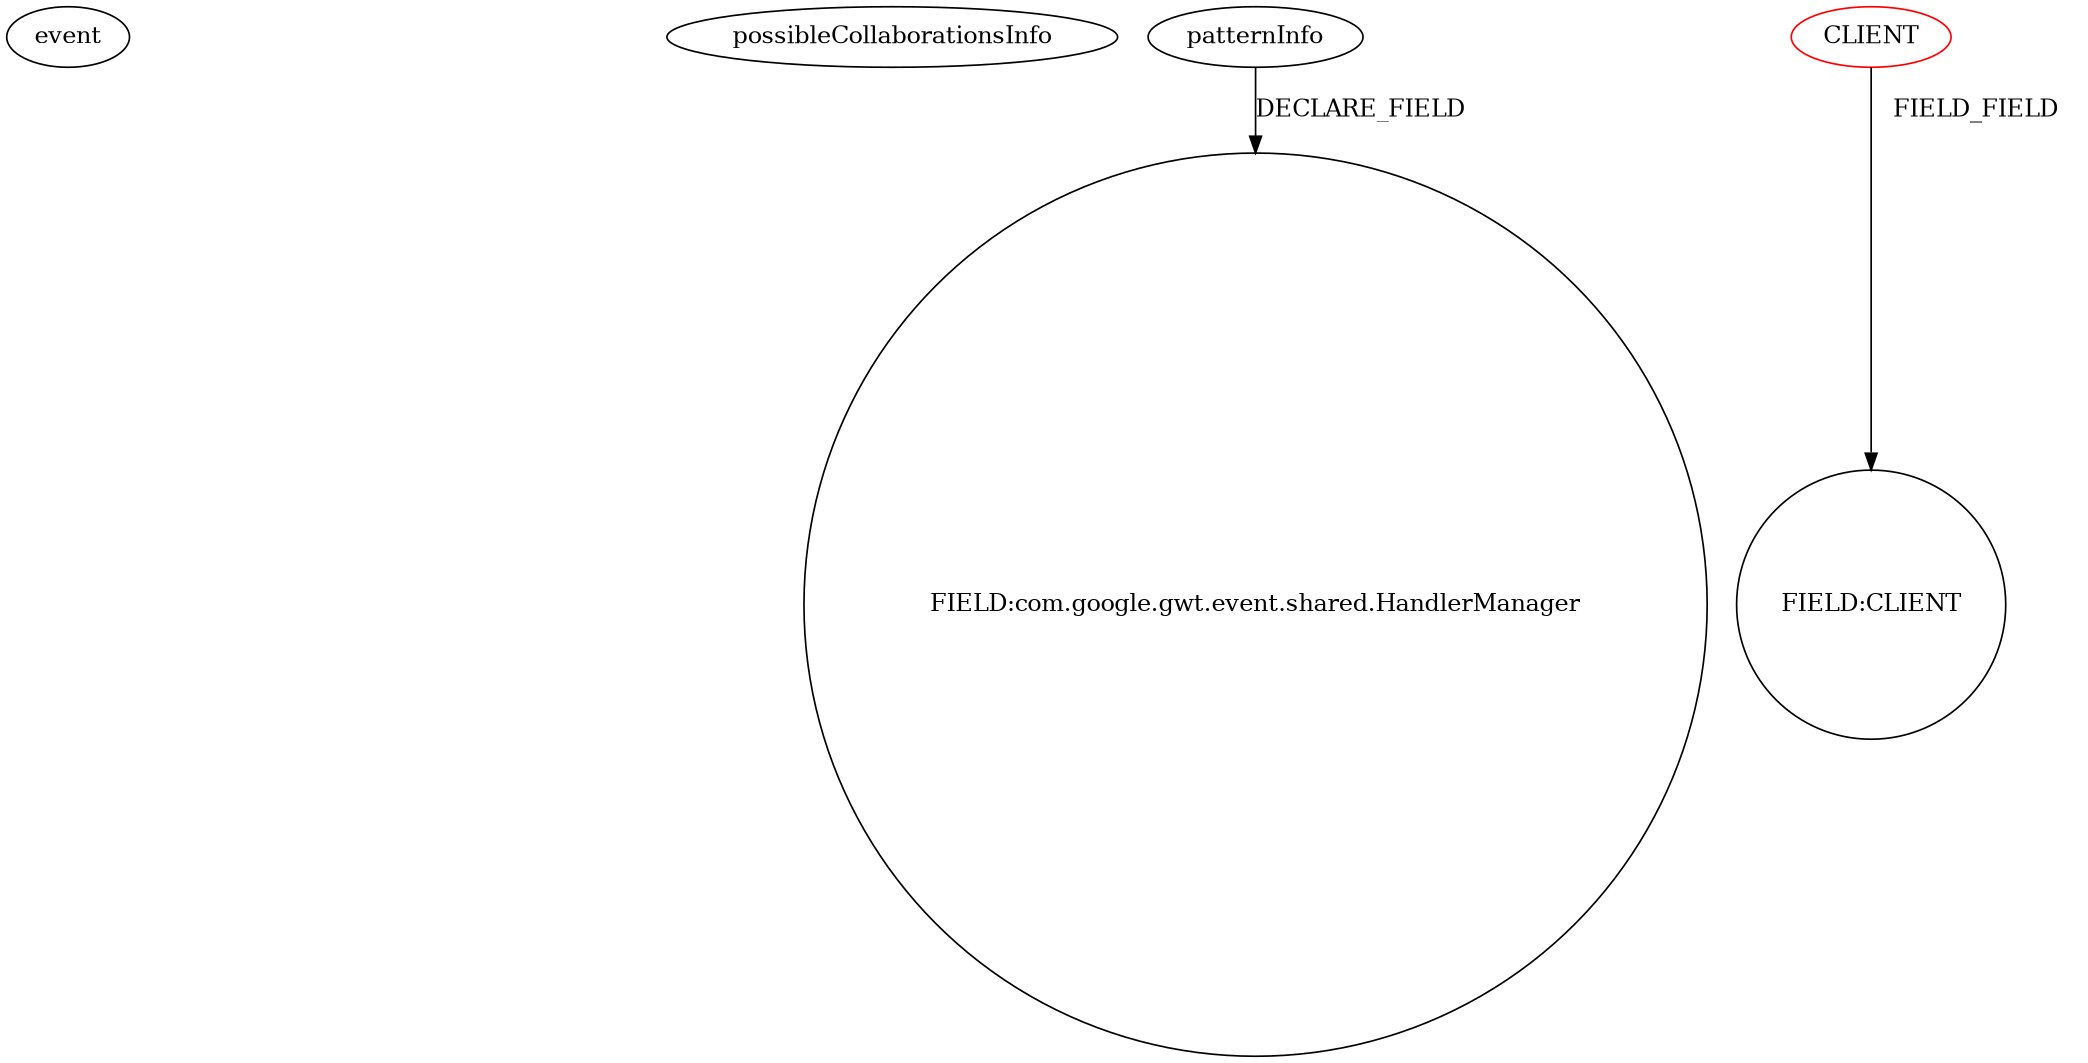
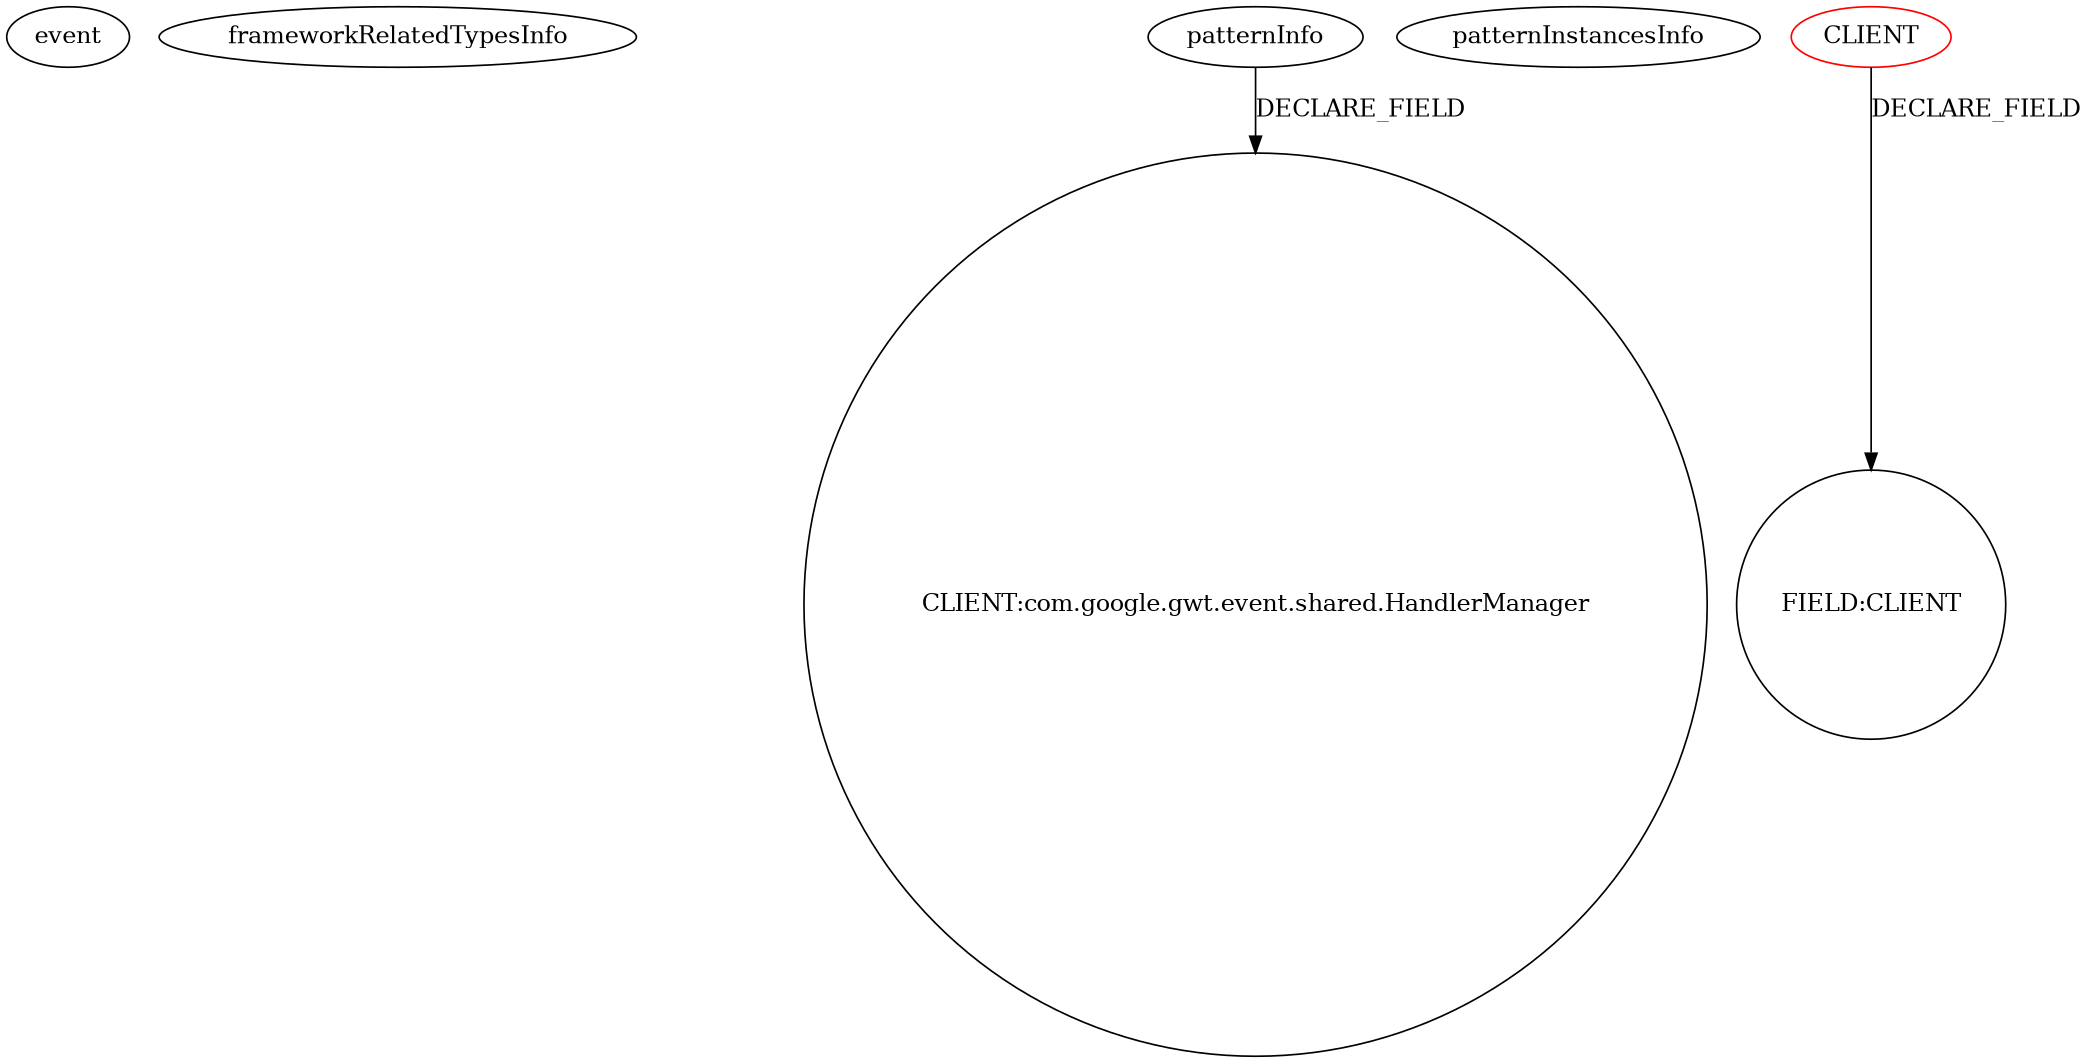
node "frameworkRelatedTypesInfo": added
node "possibleCollaborationsInfo": removed
node "patternInstancesInfo": added
edge "CLIENT" -> "FIELD:CLIENT": label "FIELD_FIELD" -> "DECLARE_FIELD"
node "FIELD:com.google.gwt.event.shared.HandlerManager": label "FIELD:com.google.gwt.event.shared.HandlerManager" -> "CLIENT:com.google.gwt.event.shared.HandlerManager"
